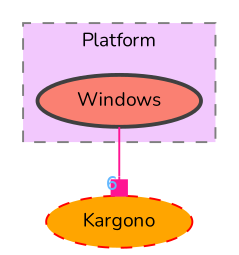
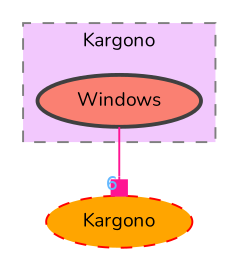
cluster "Platform": label "Platform" -> "Kargono"
